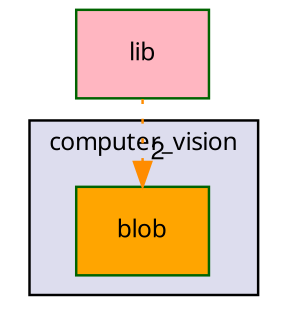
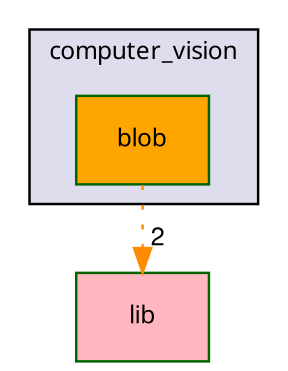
edge "lib" -> "blob": reversed
